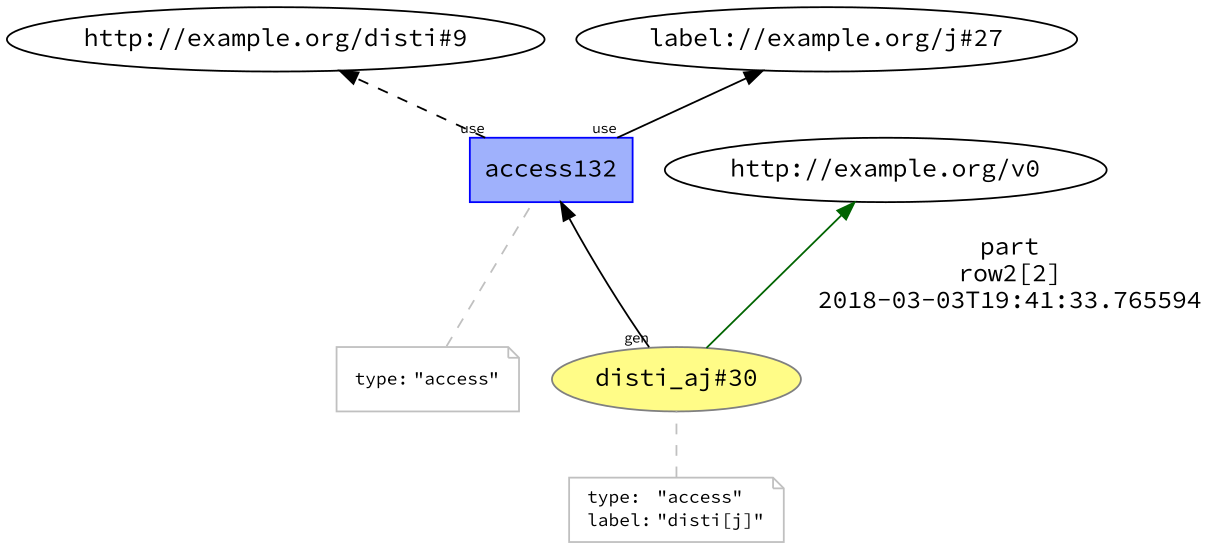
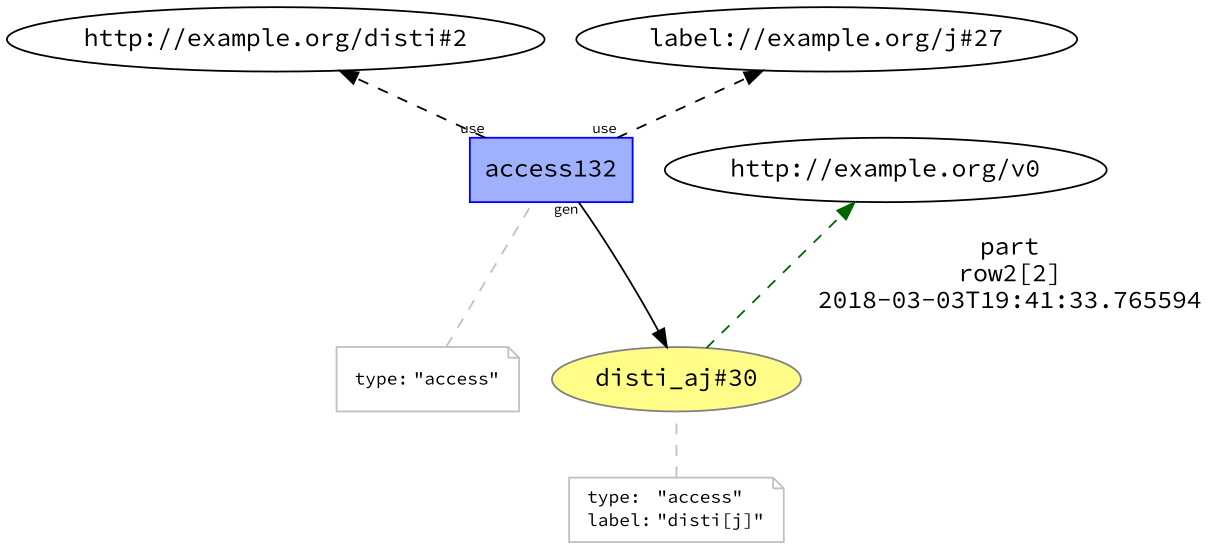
node "http://example.org/disti#9": label "http://example.org/disti#9" -> "http://example.org/disti#2"
edge "access132" -> "label://example.org/j#27": style solid -> dashed
edge "disti_aj#30" -> "http://example.org/v0": style solid -> dashed
edge "disti_aj#30" -> "access132": reversed
